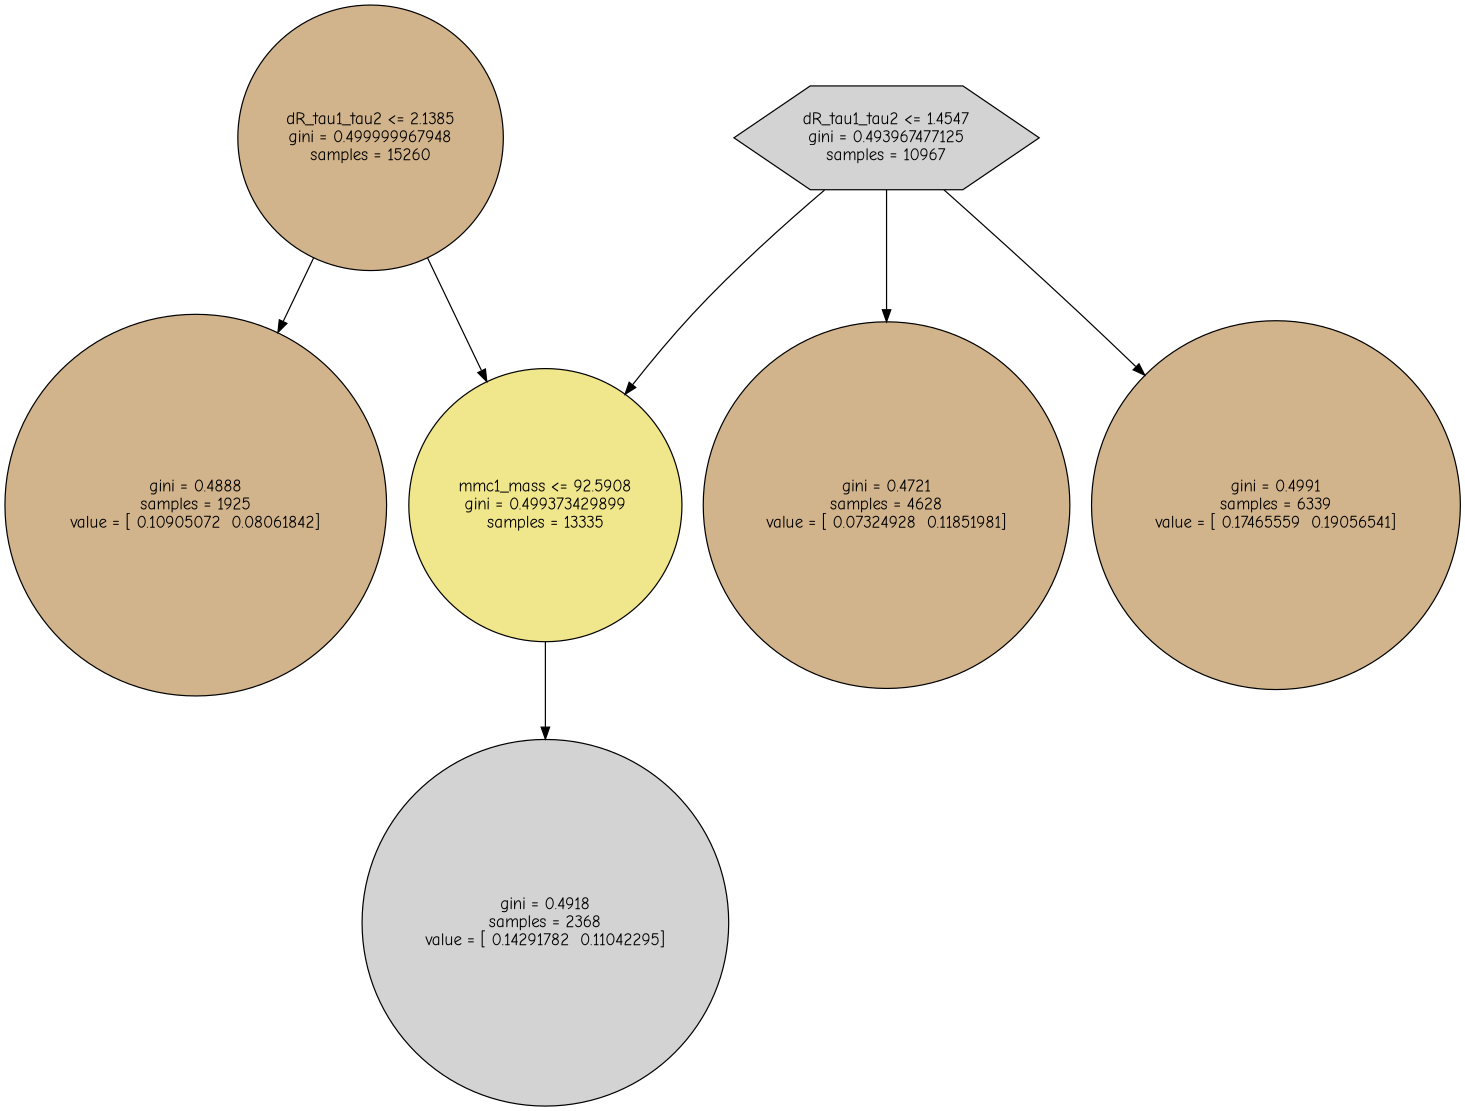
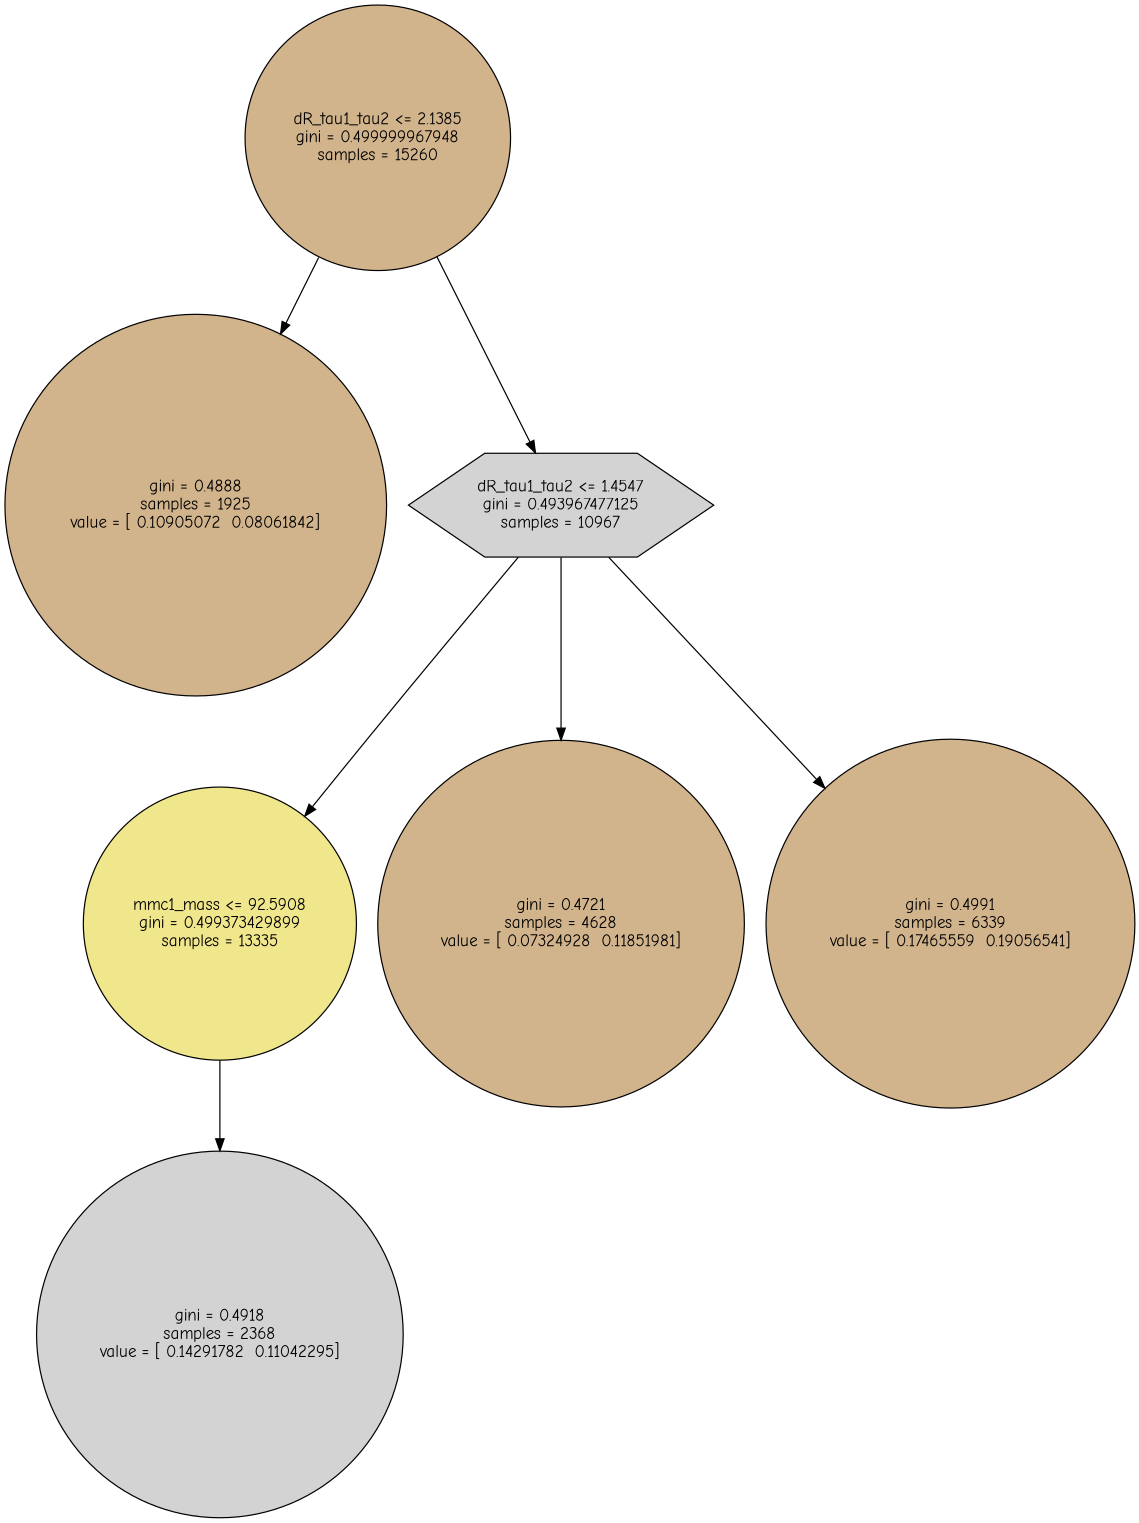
edge "dR_tau1_tau2 <= 2.1385 gini = 0.499999967948 samples = 15260" -> "mmc1_mass <= 92.5908 gini = 0.499373429899 samples = 13335": now "dR_tau1_tau2 <= 2.1385 gini = 0.499999967948 samples = 15260" -> "dR_tau1_tau2 <= 1.4547 gini = 0.493967477125 samples = 10967"
